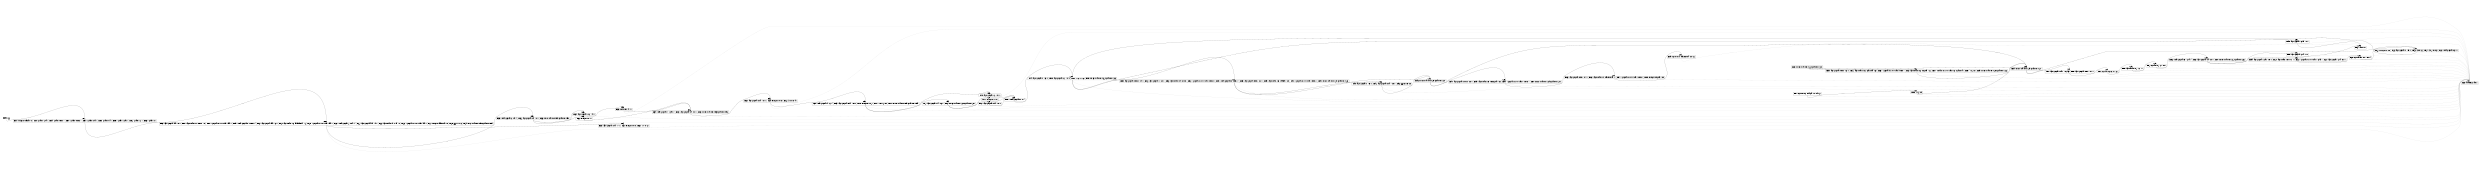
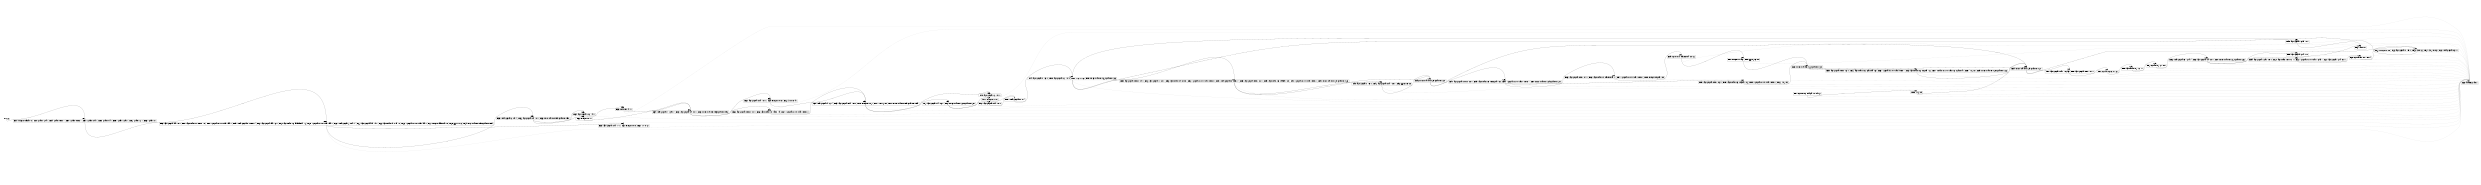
node "22210: constant[null,v25]": added
node "22201: read-variable['option',v25,-]": added
edge "22173: read-variable['max',v11,-]" -> "22178: write-variable[v11,'i']*": removed
node "22165: read-variable['options',v11,-]": added
node "BB_entry454": label "BB_entry454" -> "BB_val454"
